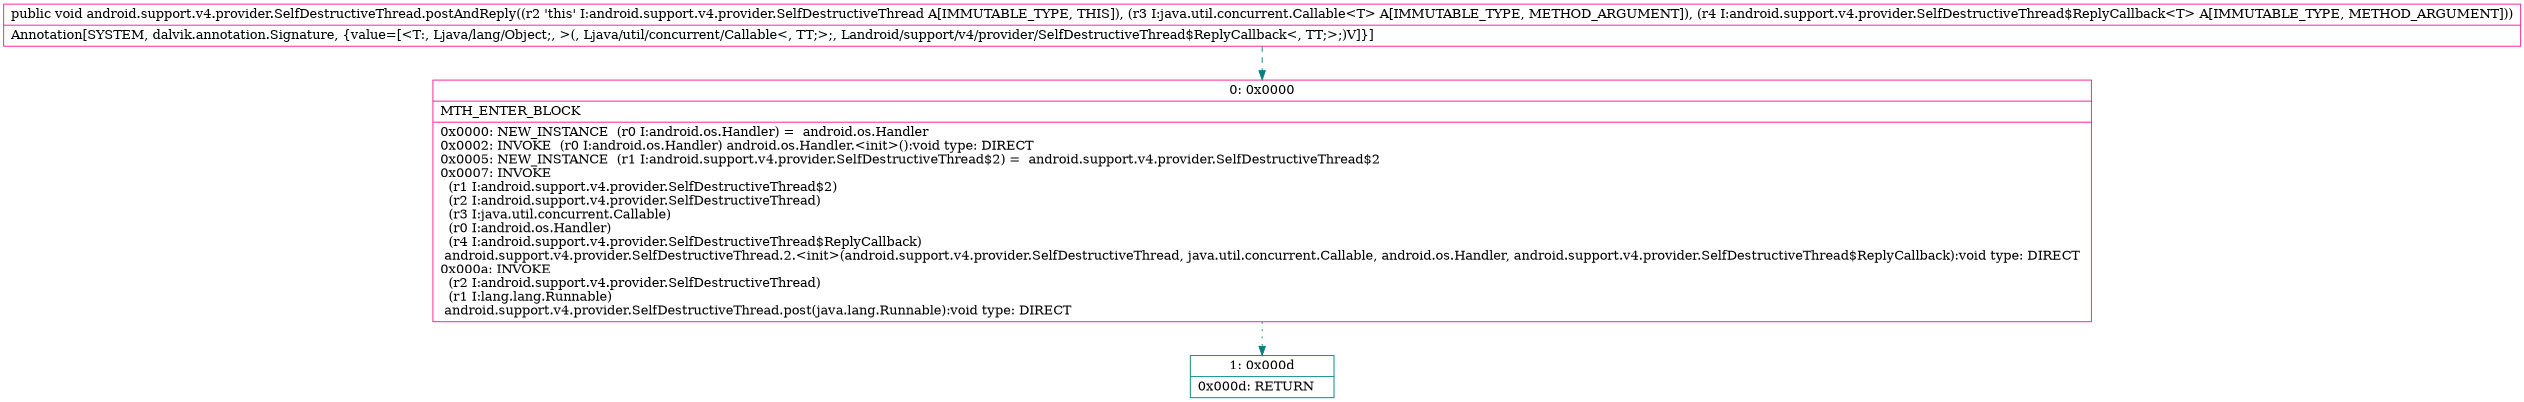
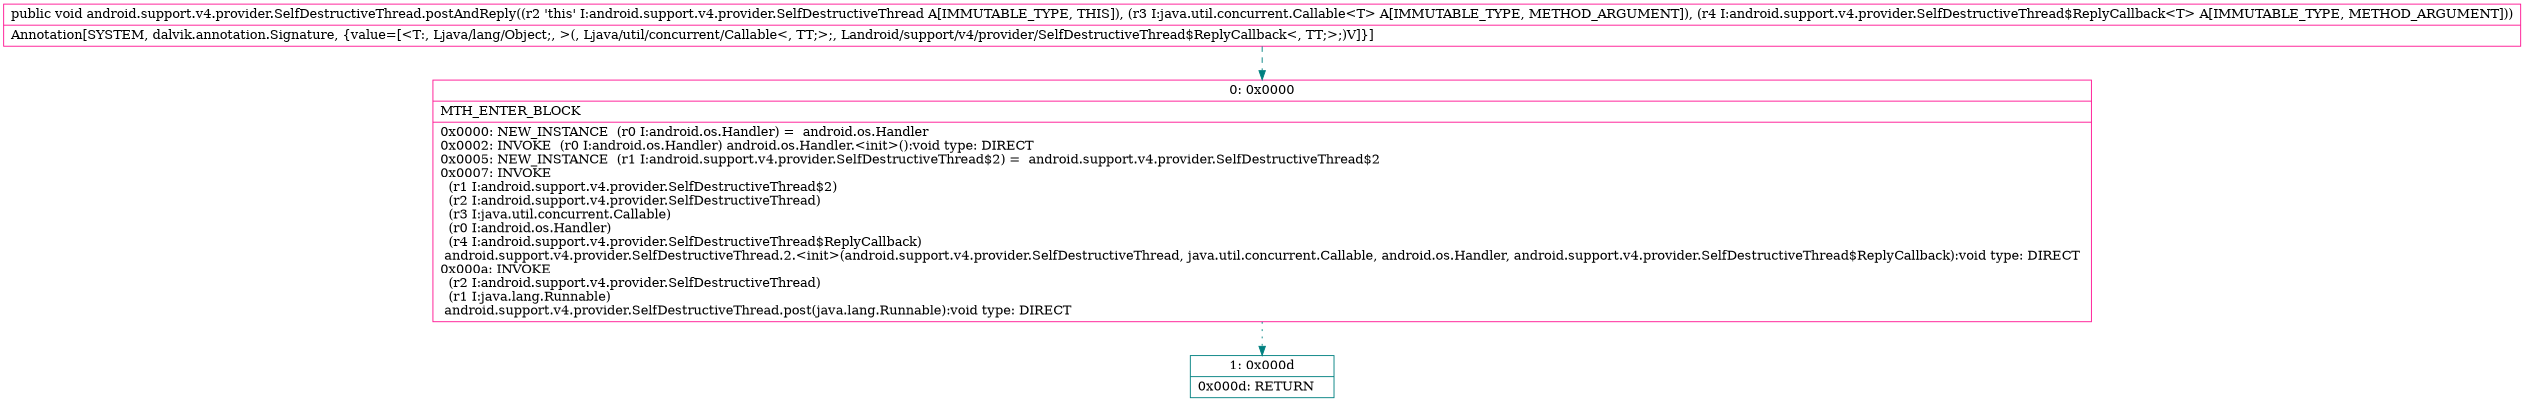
node "0: 0x0000": text "(r1 I:lang.lang.Runnable)" -> "(r1 I:java.lang.Runnable)"
